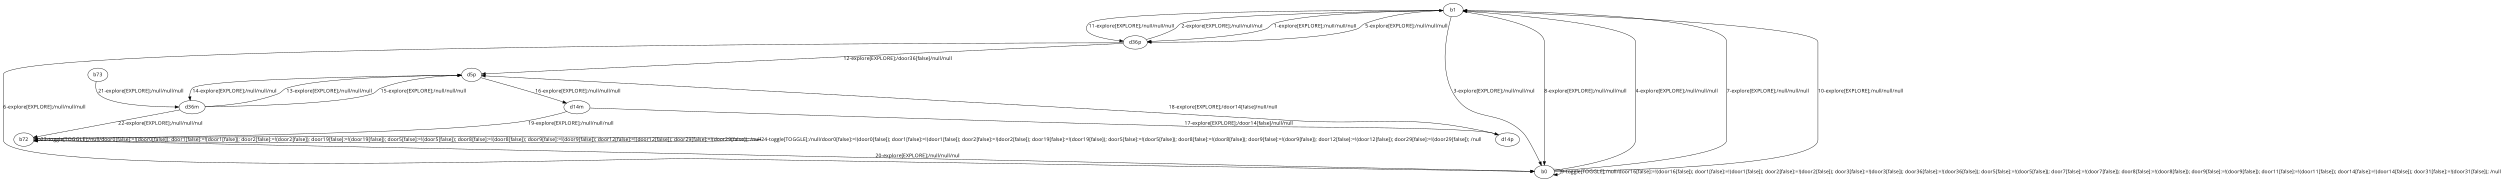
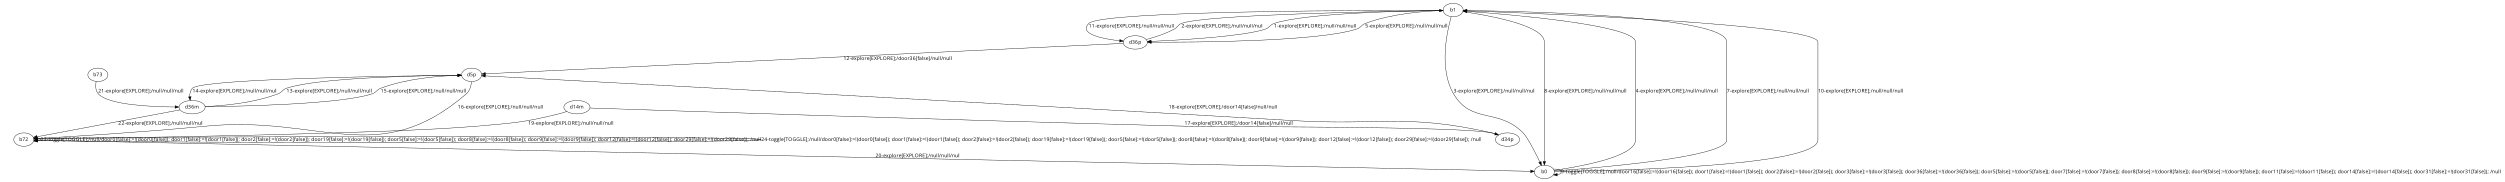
edge "d5p" -> "d14m": now "d5p" -> "b72"
node "d14p": label "d14p" -> "d34p"
edge "d36p" -> "b0": removed, label "6-explore[EXPLORE];/null/null/null"
